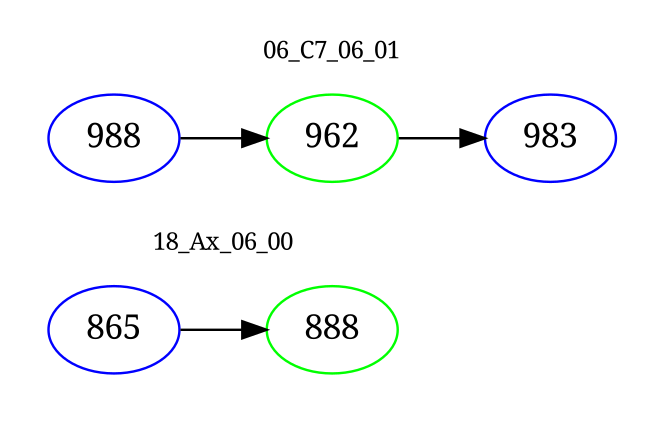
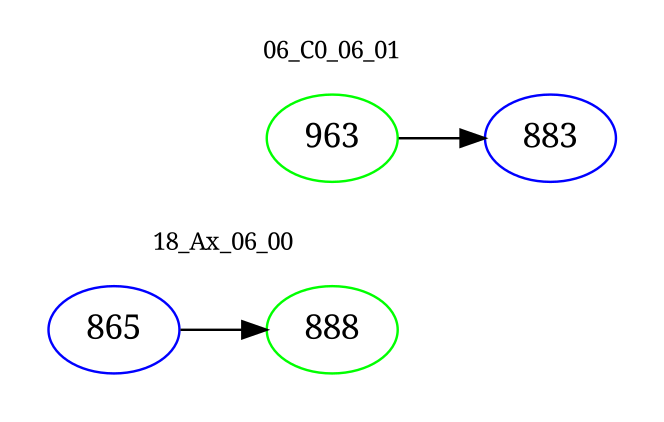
cluster "06_C7_06_01": label "06_C7_06_01" -> "06_C0_06_01"
node "988": removed
node "962": label "962" -> "963"
node "983": label "983" -> "883"
